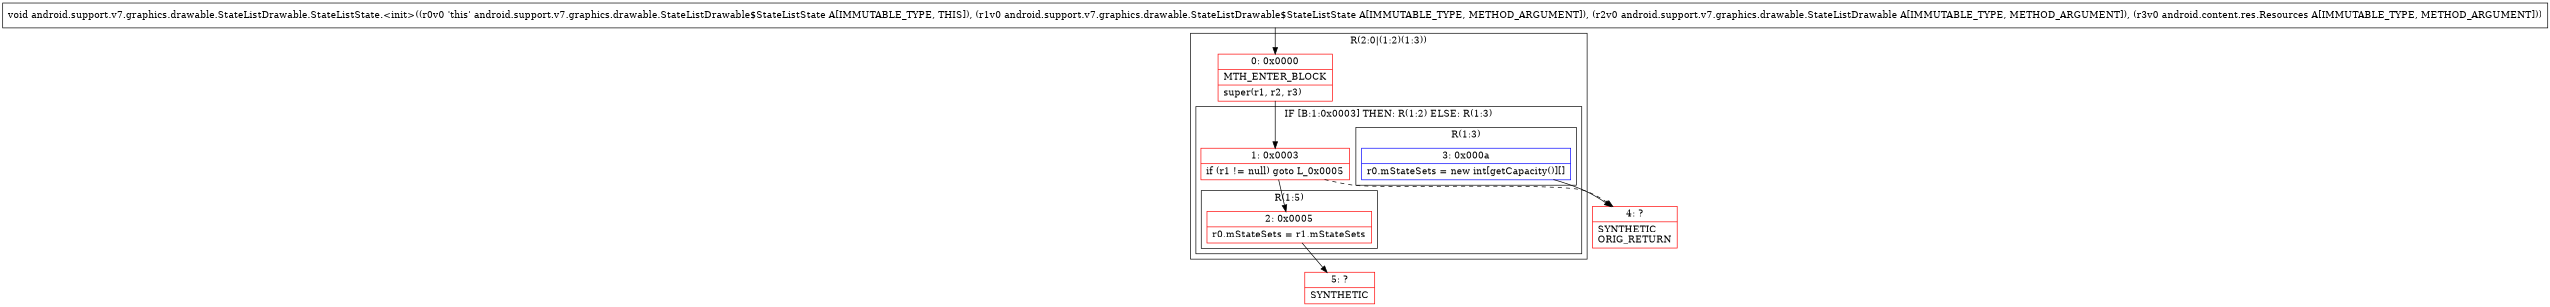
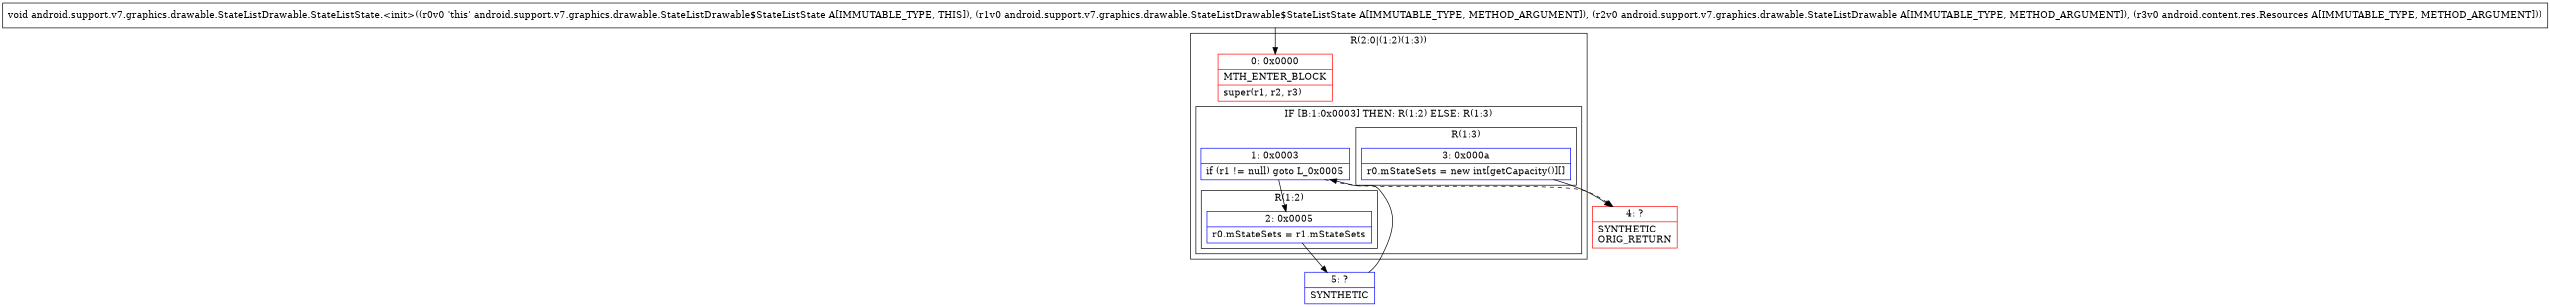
edge "0: 0x0000" -> "1: 0x0003": now "5: ?" -> "1: 0x0003"
node "1: 0x0003": color red -> blue
cluster "R(1:5)": label "R(1:5)" -> "R(1:2)"
node "2: 0x0005": color red -> blue
node "5: ?": color red -> blue
